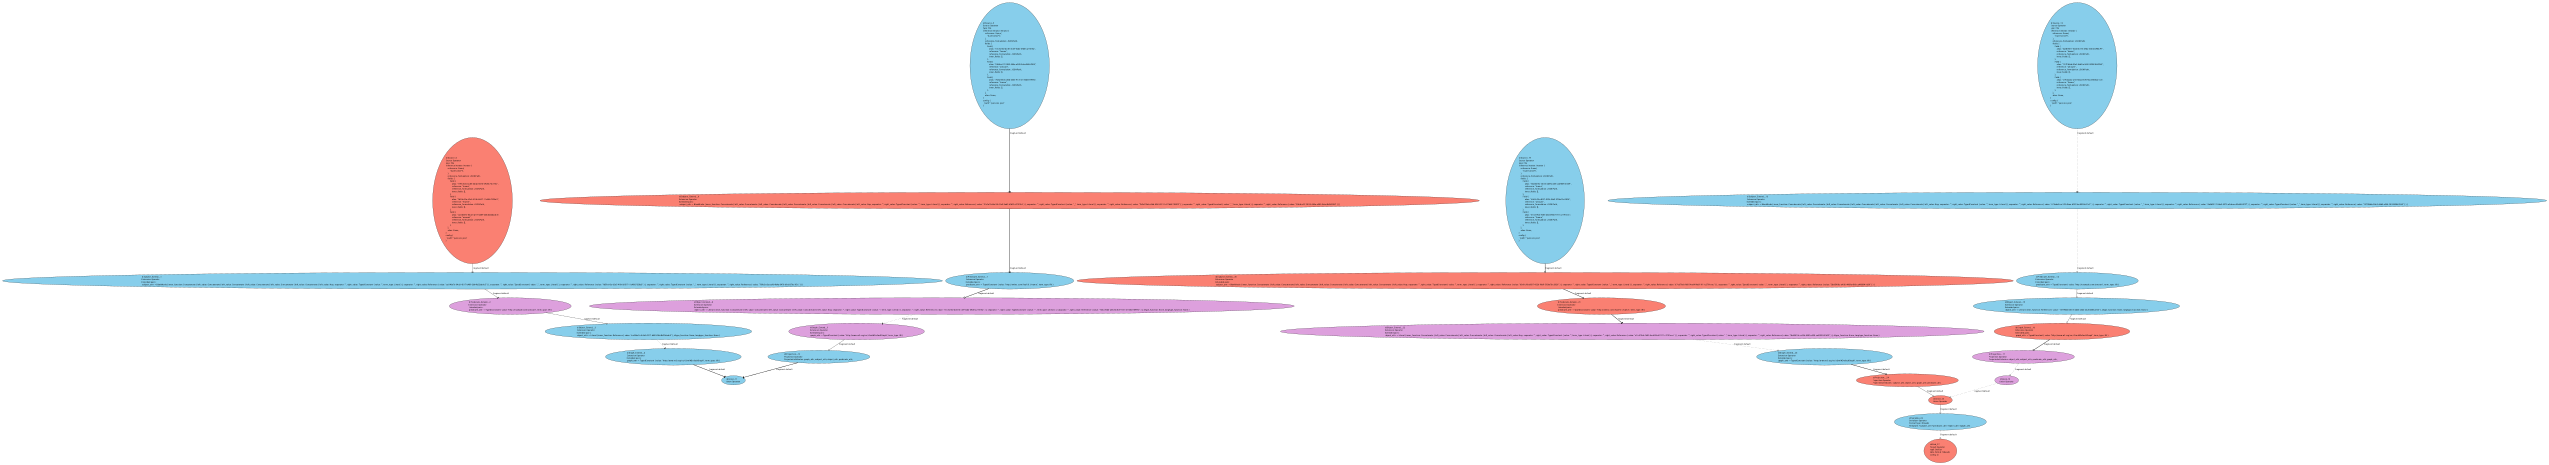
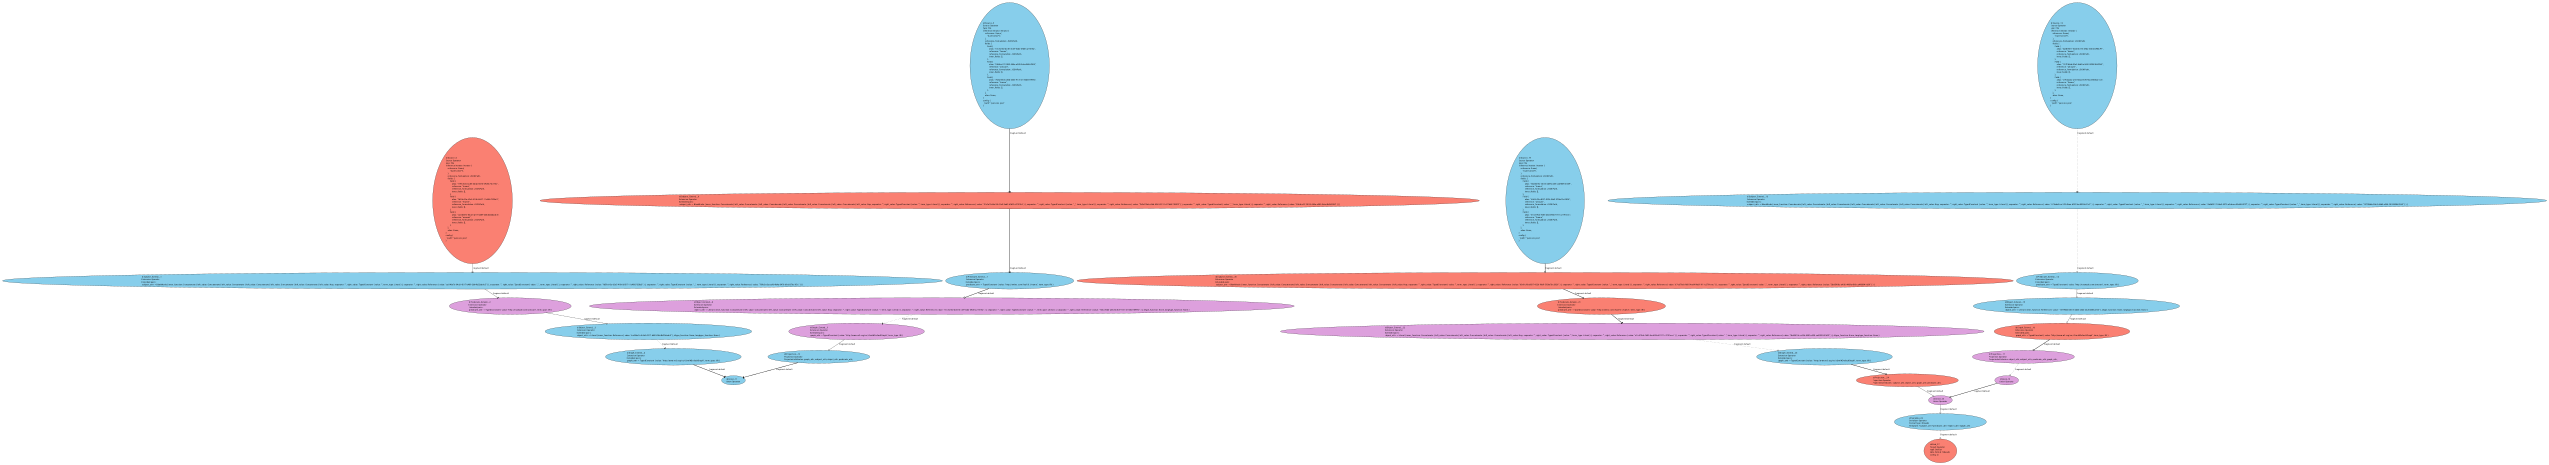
edge "id:Union_18 Union Operator" -> "id:Union_25 Union Operator": style dotted -> bold
node "id:Union_25 Union Operator": fillcolor salmon -> plum
